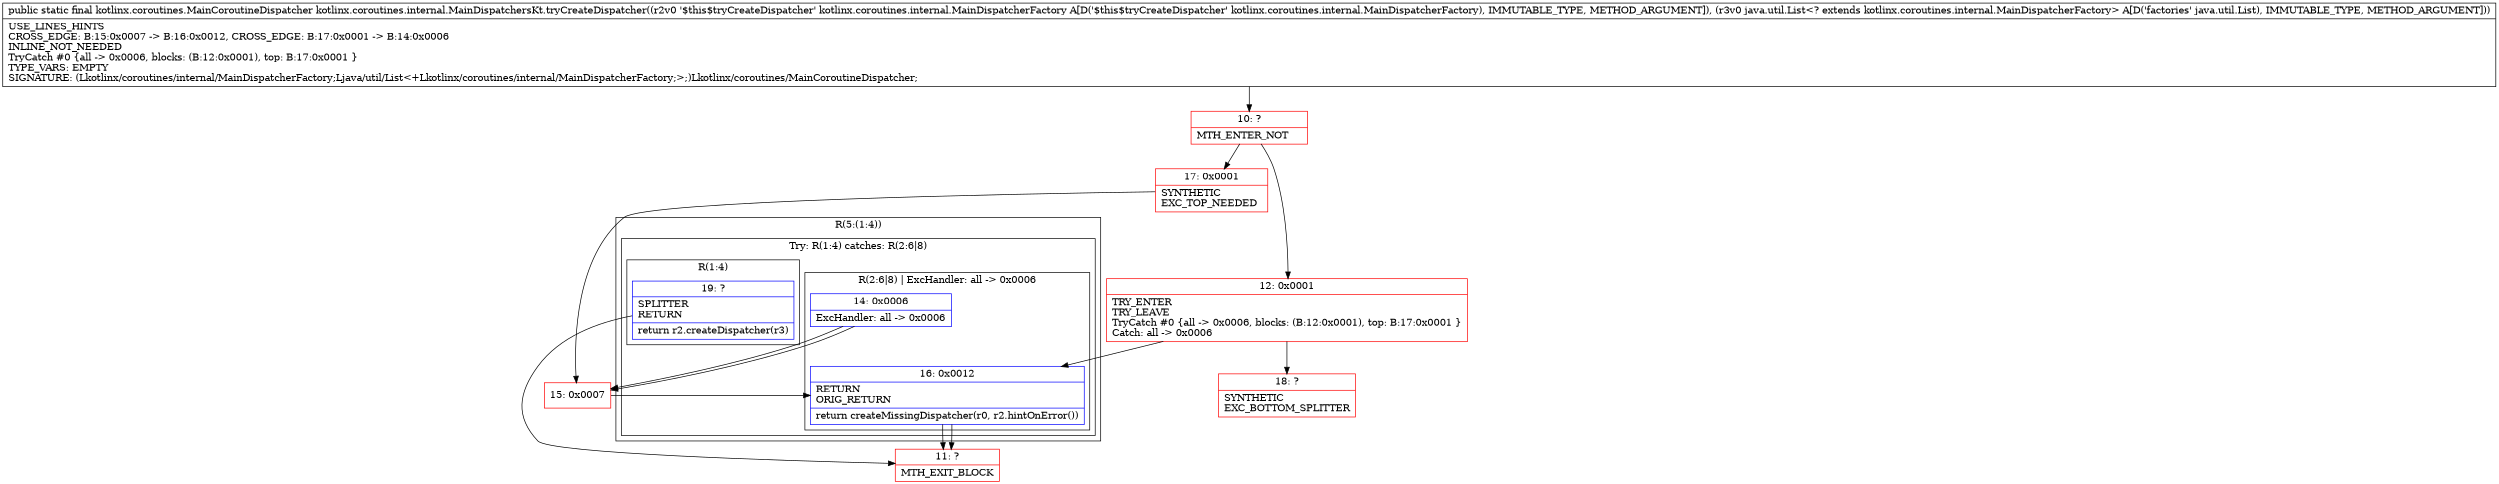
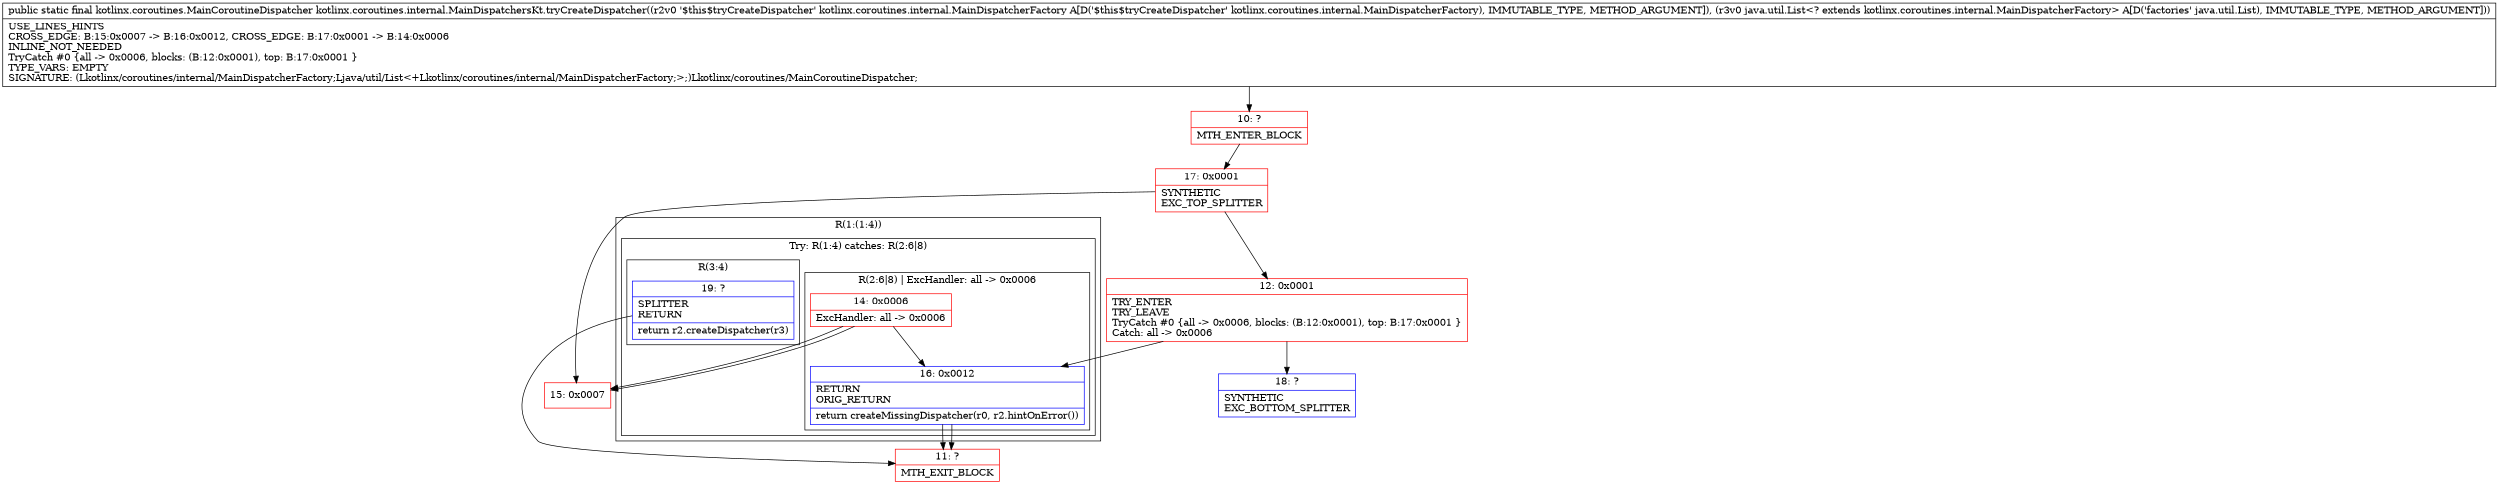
node "10: ?": text "MTH_ENTER_NOT" -> "MTH_ENTER_BLOCK"
node "17: 0x0001": text "EXC_TOP_NEEDED" -> "EXC_TOP_SPLITTER"
edge "10: ?" -> "12: 0x0001": now "17: 0x0001" -> "12: 0x0001"
cluster "R(5:(1:4))": label "R(5:(1:4))" -> "R(1:(1:4))"
cluster "R(1:4)": label "R(1:4)" -> "R(3:4)"
node "14: 0x0006": color blue -> red
edge "15: 0x0007" -> "16: 0x0012": now "14: 0x0006" -> "16: 0x0012"
node "18: ?": color red -> blue
